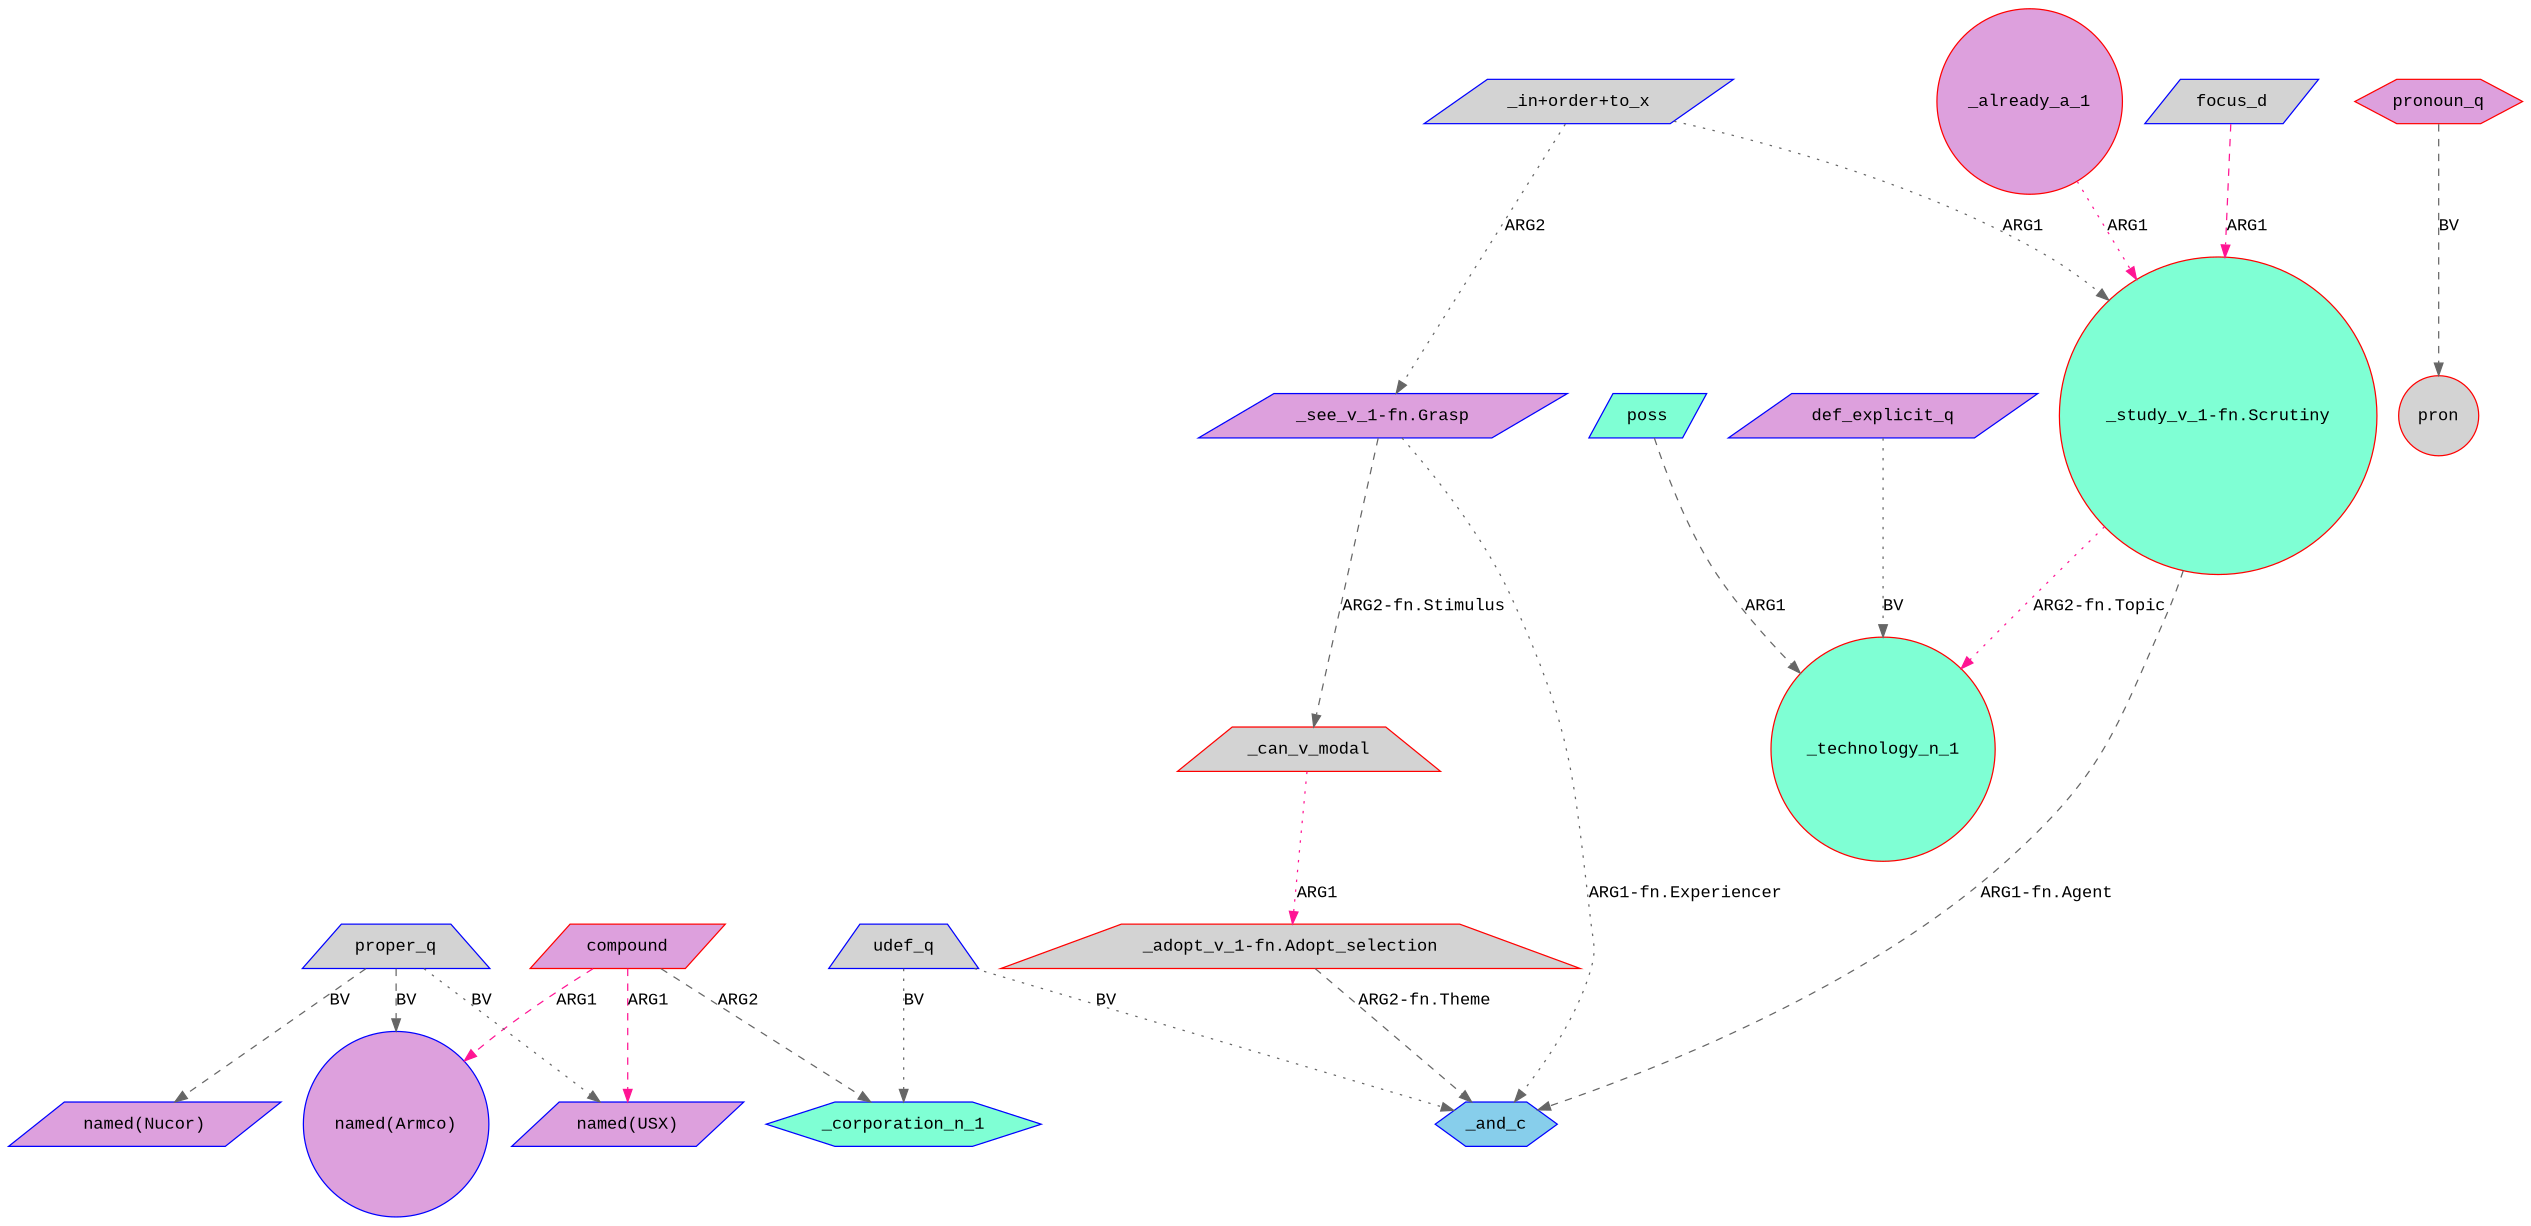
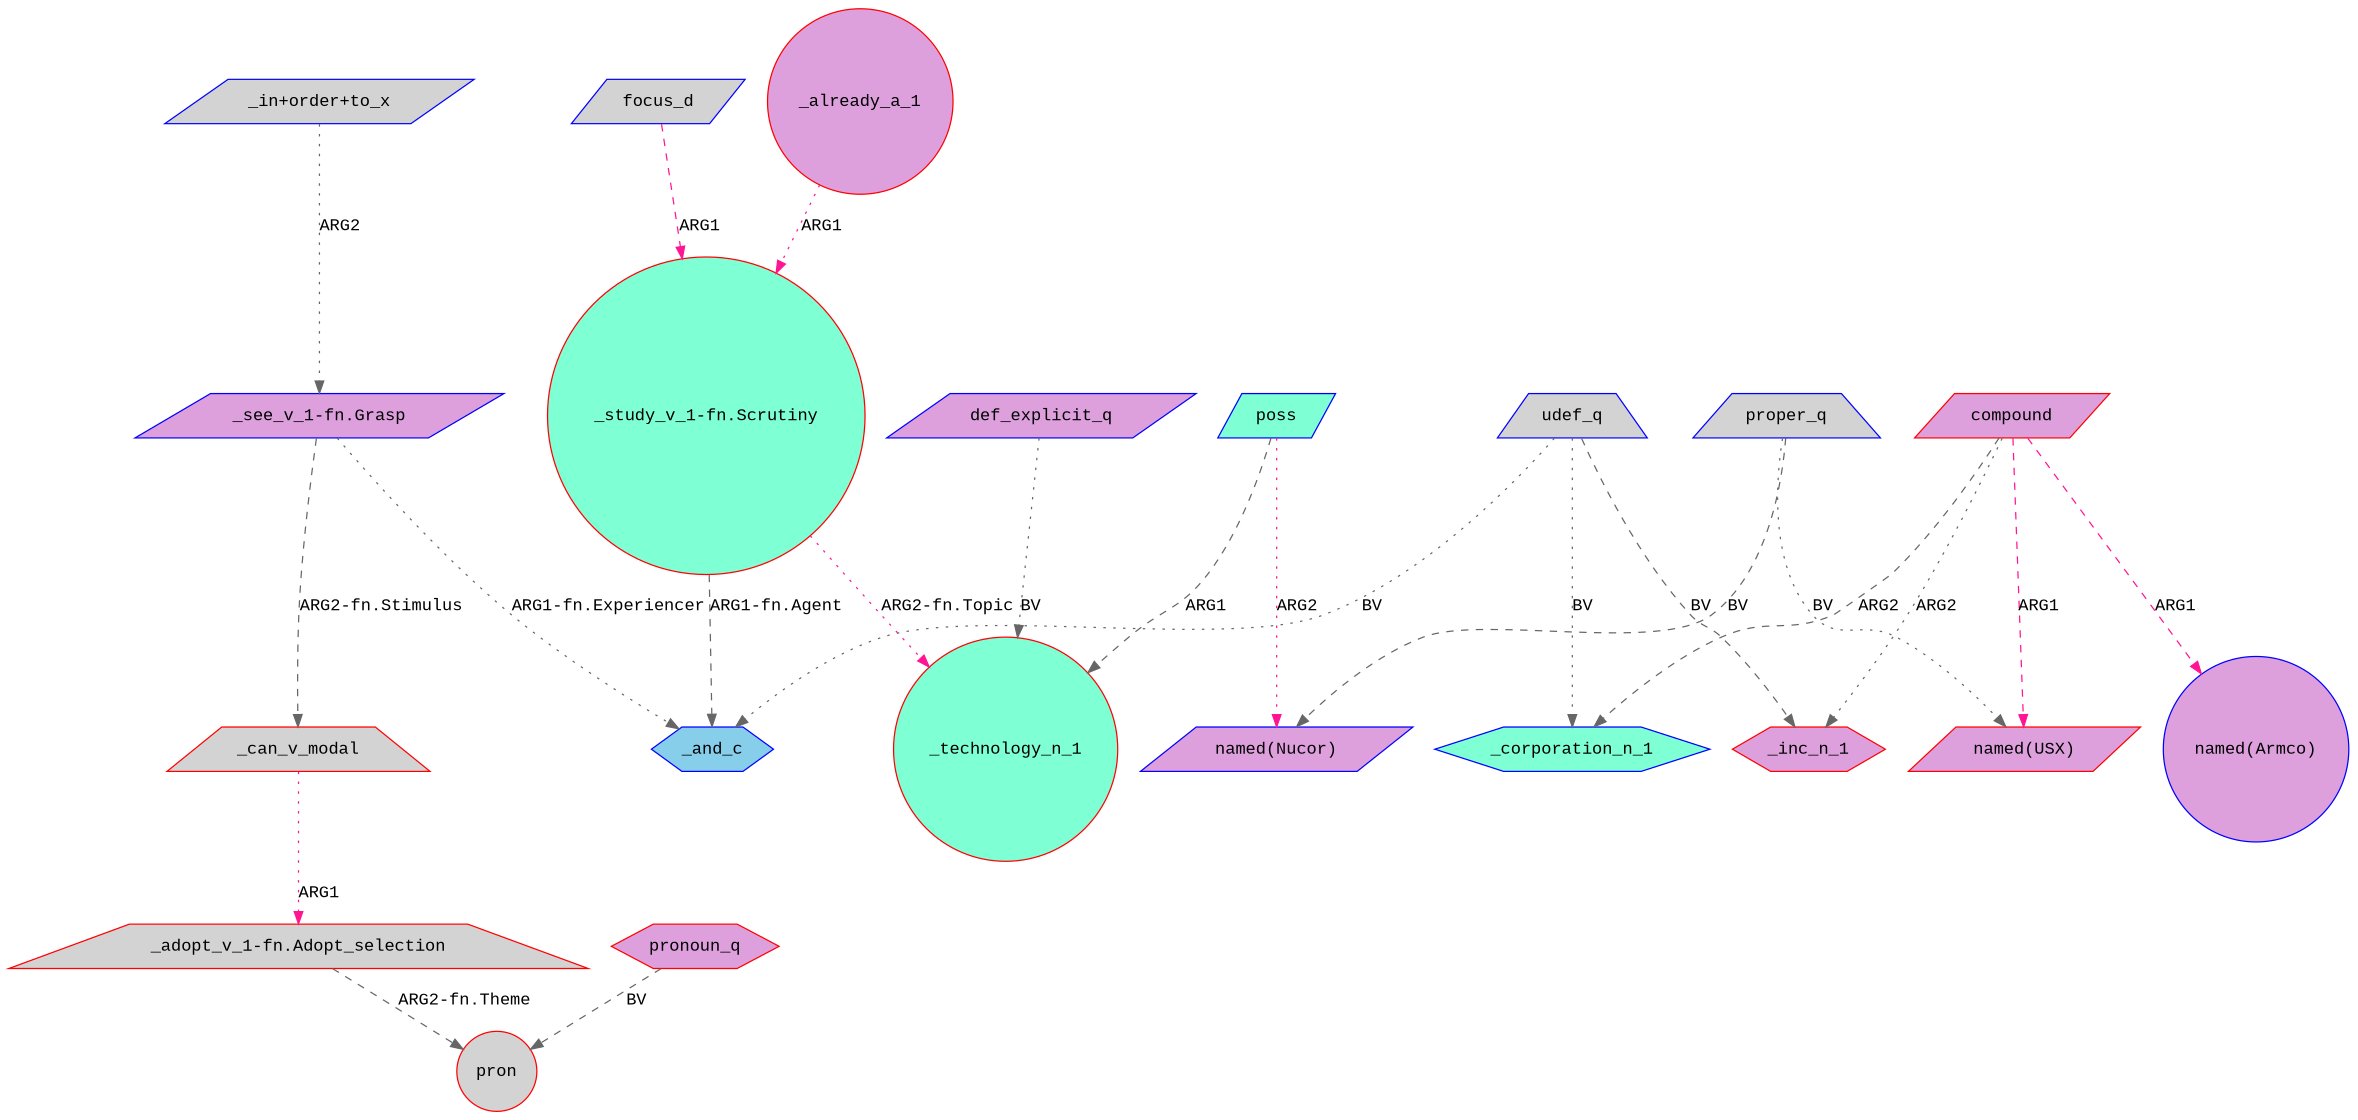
edge "_in+order+to_x" -> "_study_v_1-fn.Scrutiny": removed, label "ARG1"
edge "poss" -> "named(Nucor)": added, label "ARG2"
node "_inc_n_1": added
edge "proper_q" -> "named(Armco)": removed, label "BV"
edge "_adopt_v_1-fn.Adopt_selection" -> "_and_c": now "_adopt_v_1-fn.Adopt_selection" -> "pron"
node "named(USX)": color blue -> red
